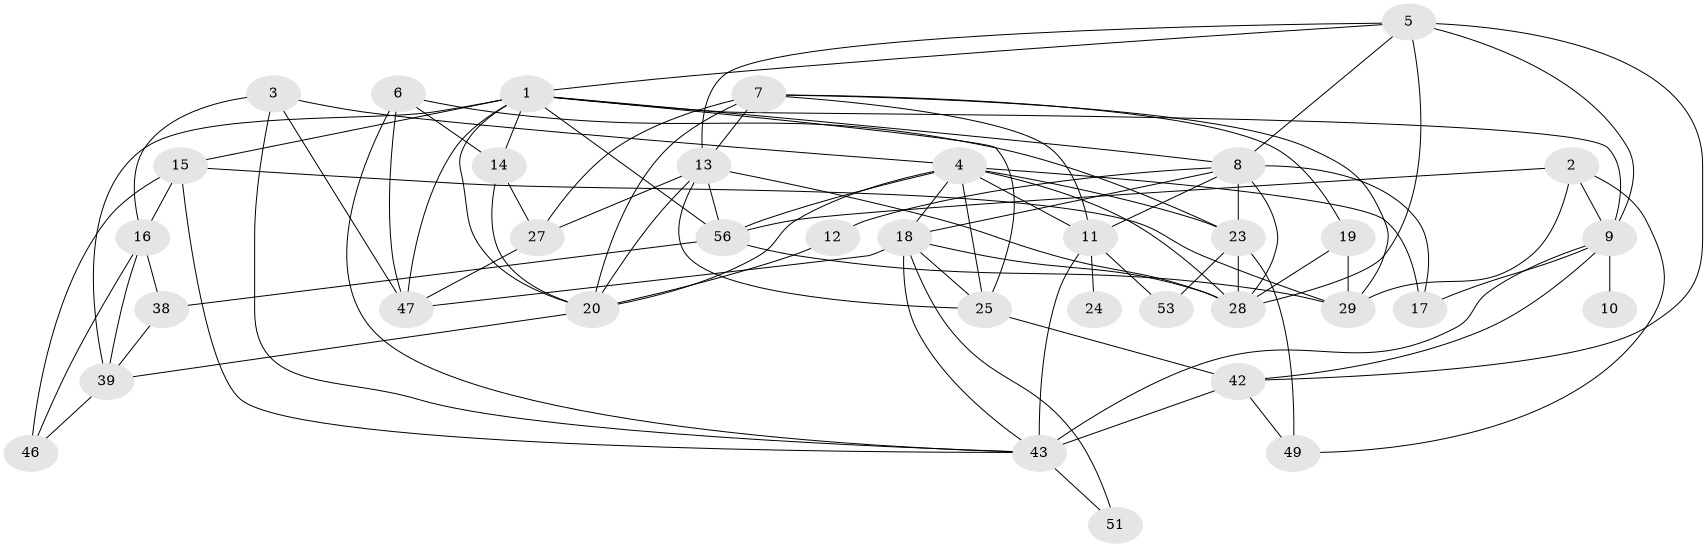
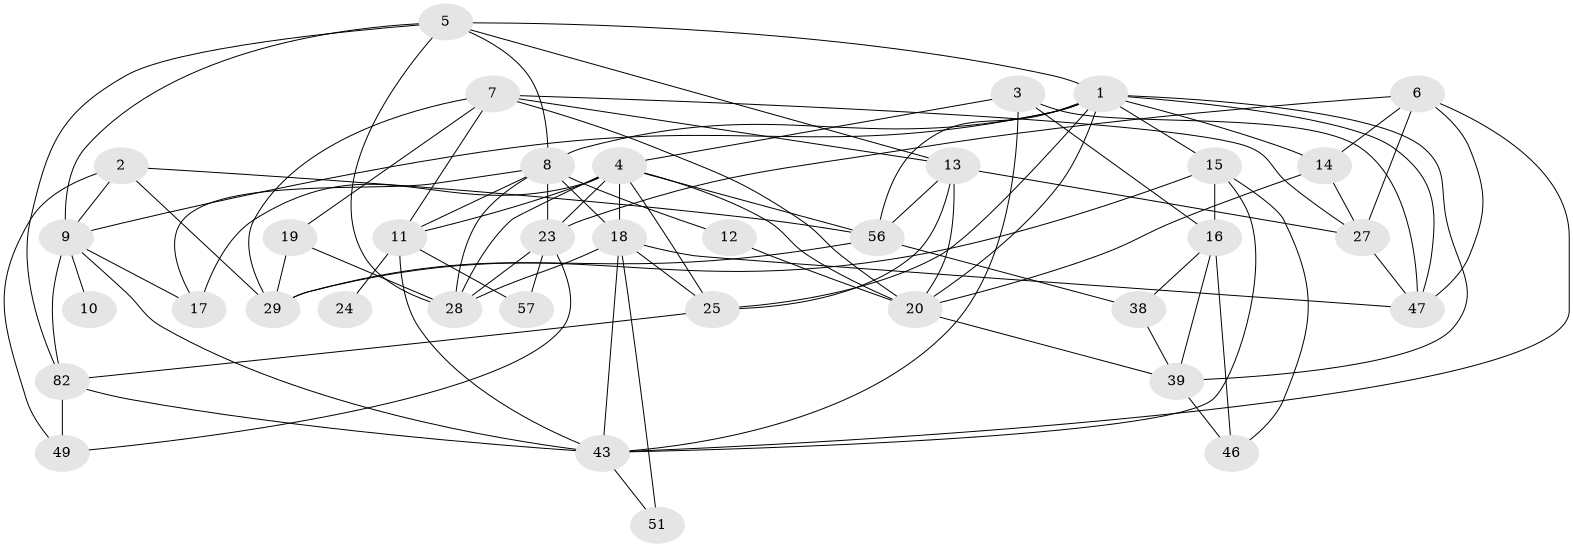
edge "6" -- "27": added
edge "13" -- "28": removed
node "53": label "53" -> "57"
node "42": label "42" -> "82"
